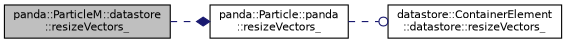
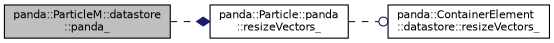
node "panda::ParticleM::datastore ::resizeVectors_": label "panda::ParticleM::datastore ::resizeVectors_" -> "panda::ParticleM::datastore ::panda_"
node "datastore::ContainerElement ::datastore::resizeVectors_": label "datastore::ContainerElement ::datastore::resizeVectors_" -> "panda::ContainerElement ::datastore::resizeVectors_"
